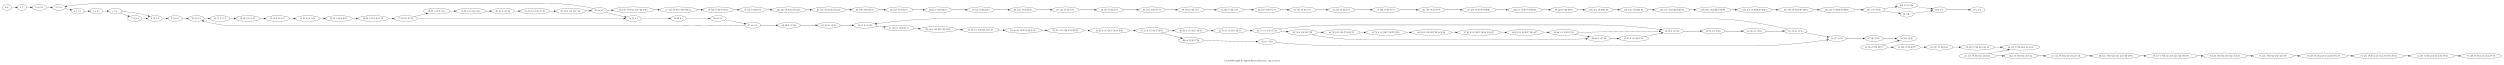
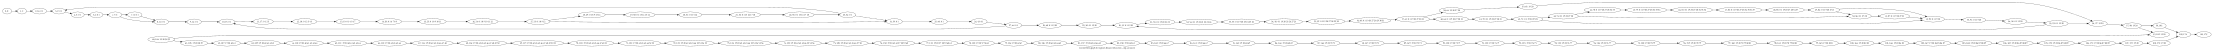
edge "23, 34: 0 1" -> "76, 130: 19 20 42 43 57 58 59 60": now "75, 128: 19 20 42 43 45 46 57 58" -> "76, 130: 19 20 42 43 57 58 59 60"
edge "107, 172: 19 20" -> "58, 101:": now "57, 98: 19 20" -> "58, 101:"
edge "65, 111: 19 20 40 41 42 43 44" -> "64, 110: 19 20 40 41 42 43 44": reversed
